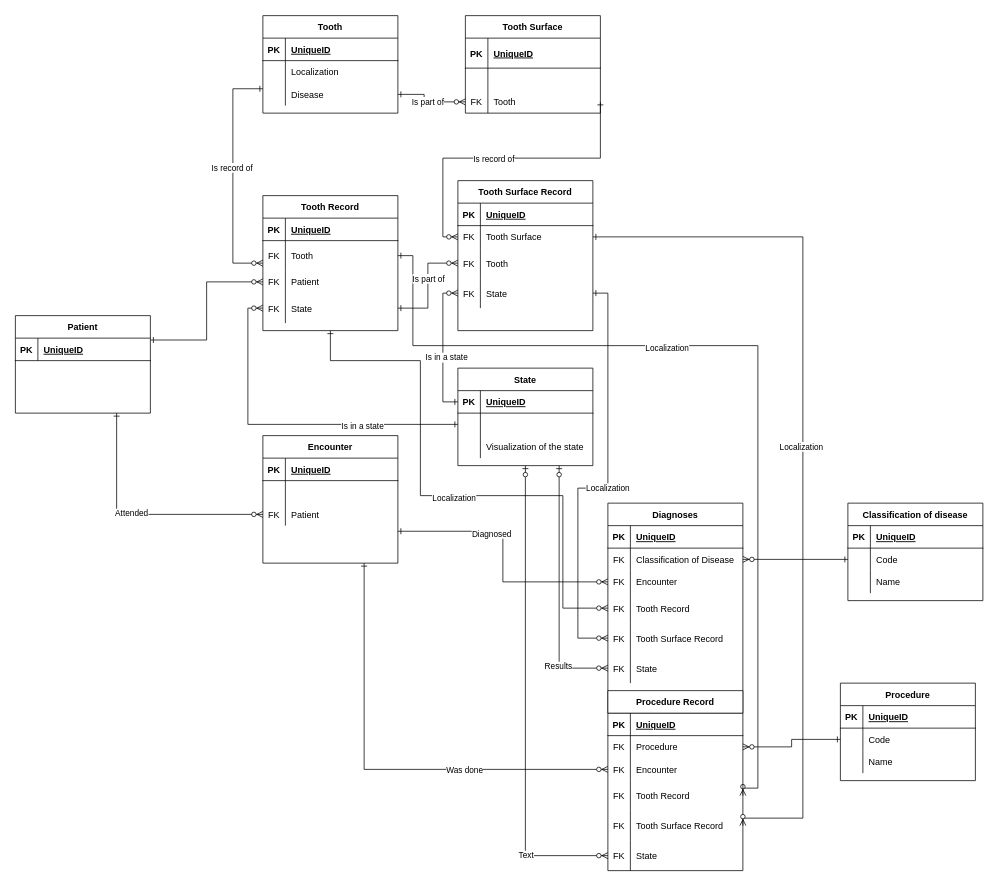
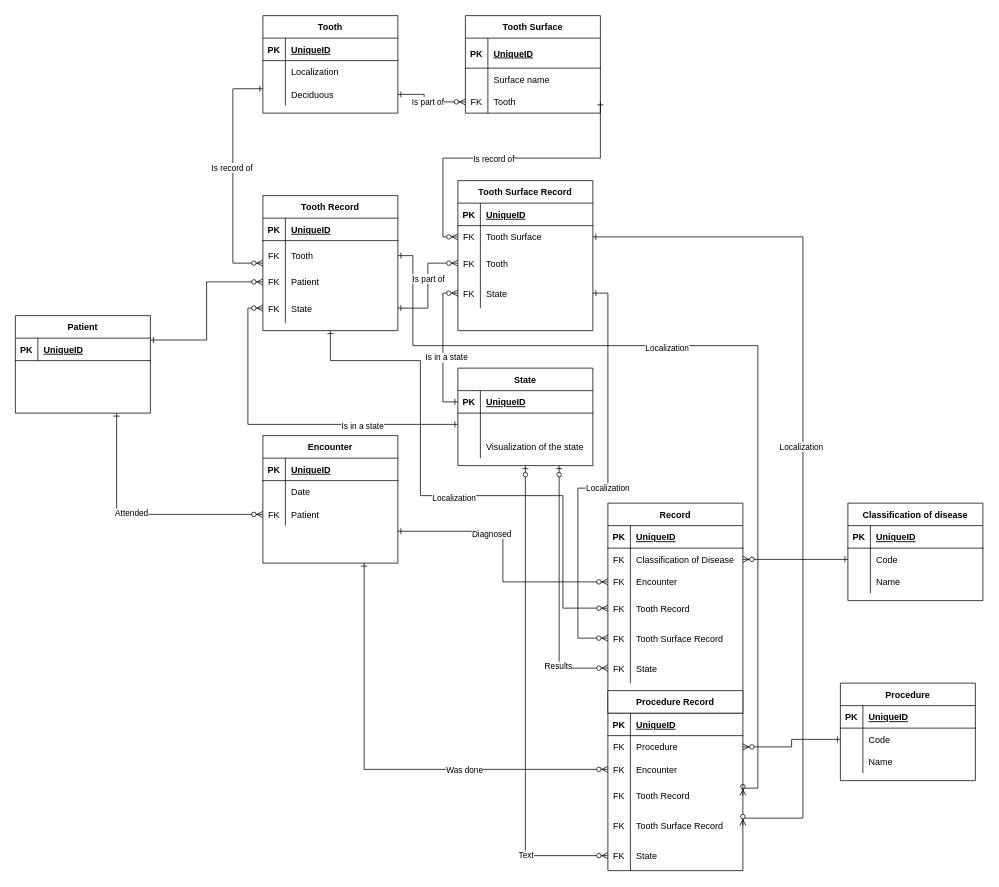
node "Surface name": added
node "Disease": label "Disease" -> "Deciduous"
node "Date": added
node "Diagnoses": label "Diagnoses" -> "Record"
